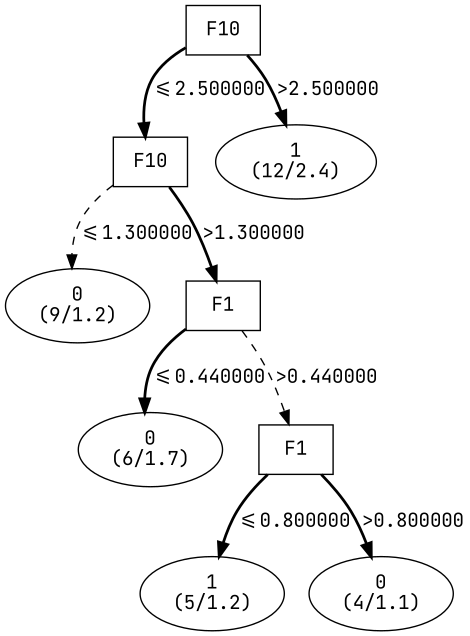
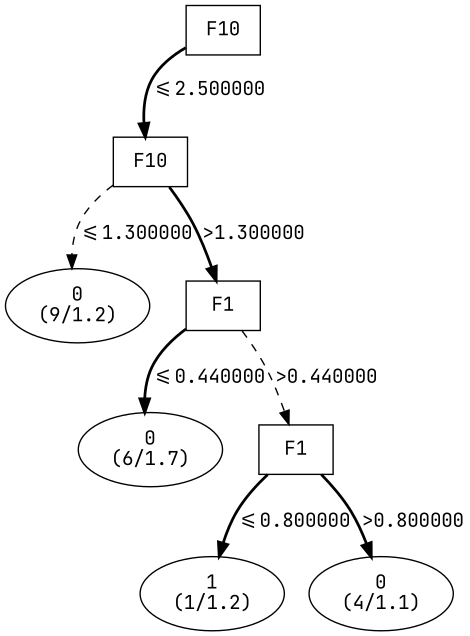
node "1 (12/2.4)": removed
node "1 (5/1.2)": label "1 (5/1.2)" -> "1 (1/1.2)"
